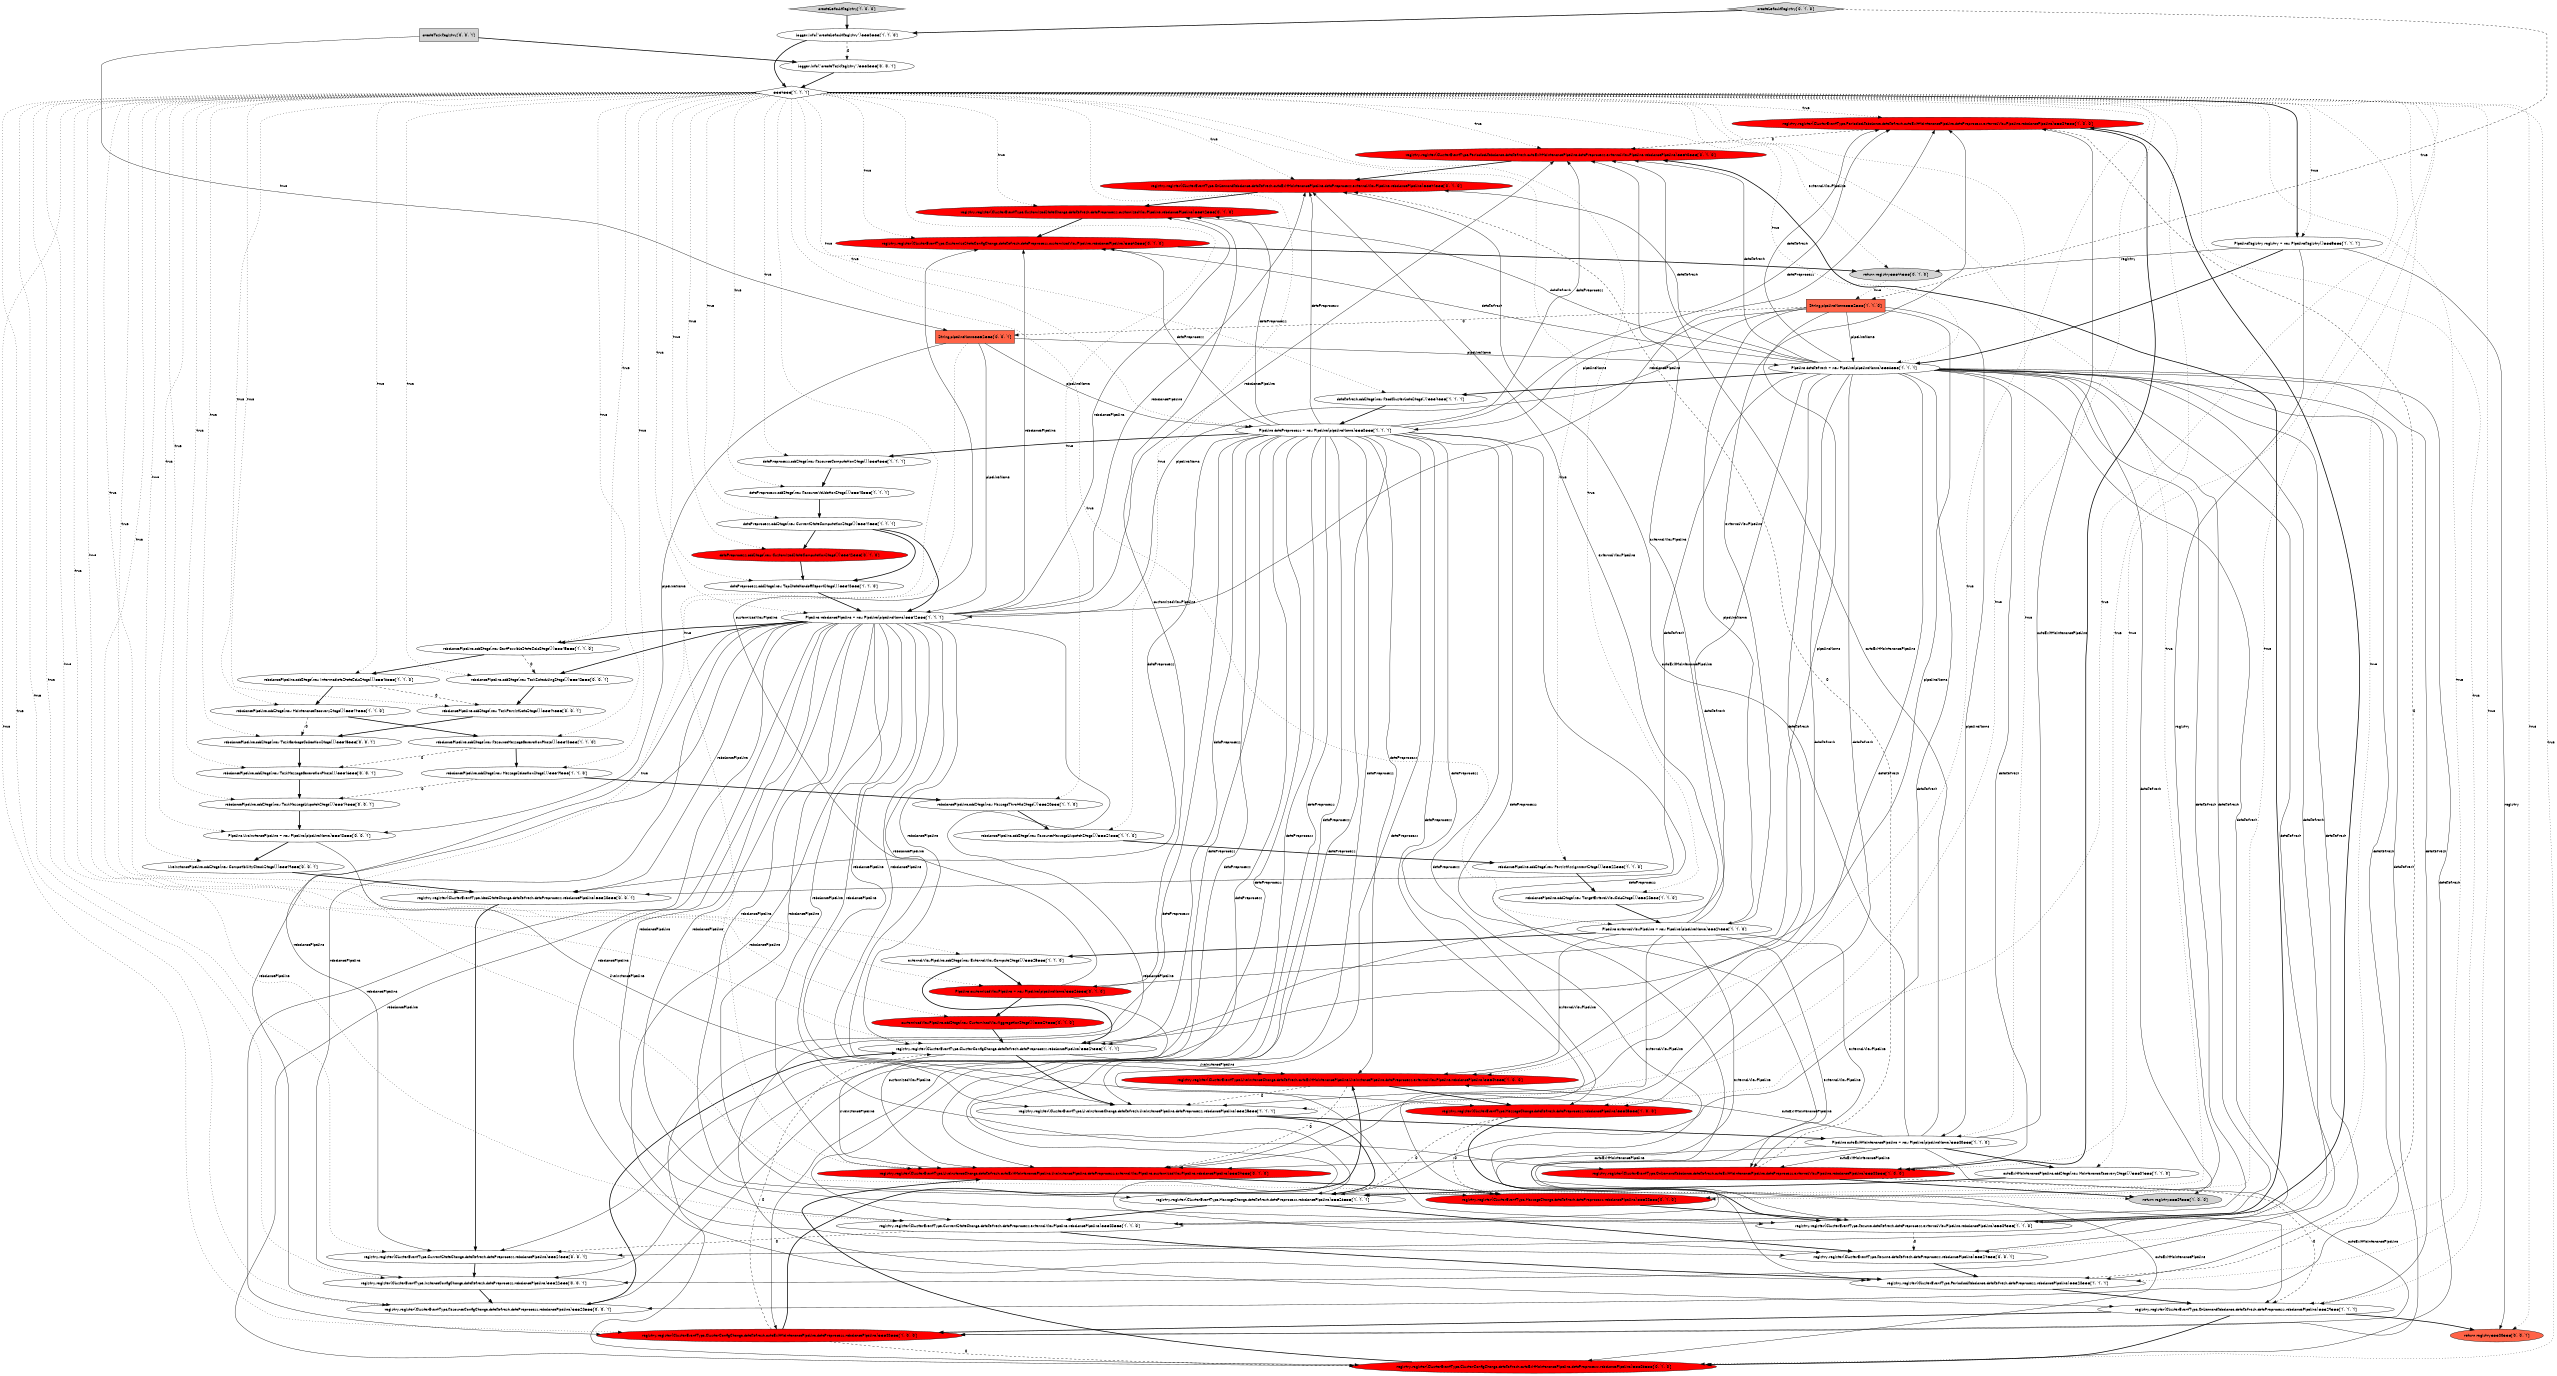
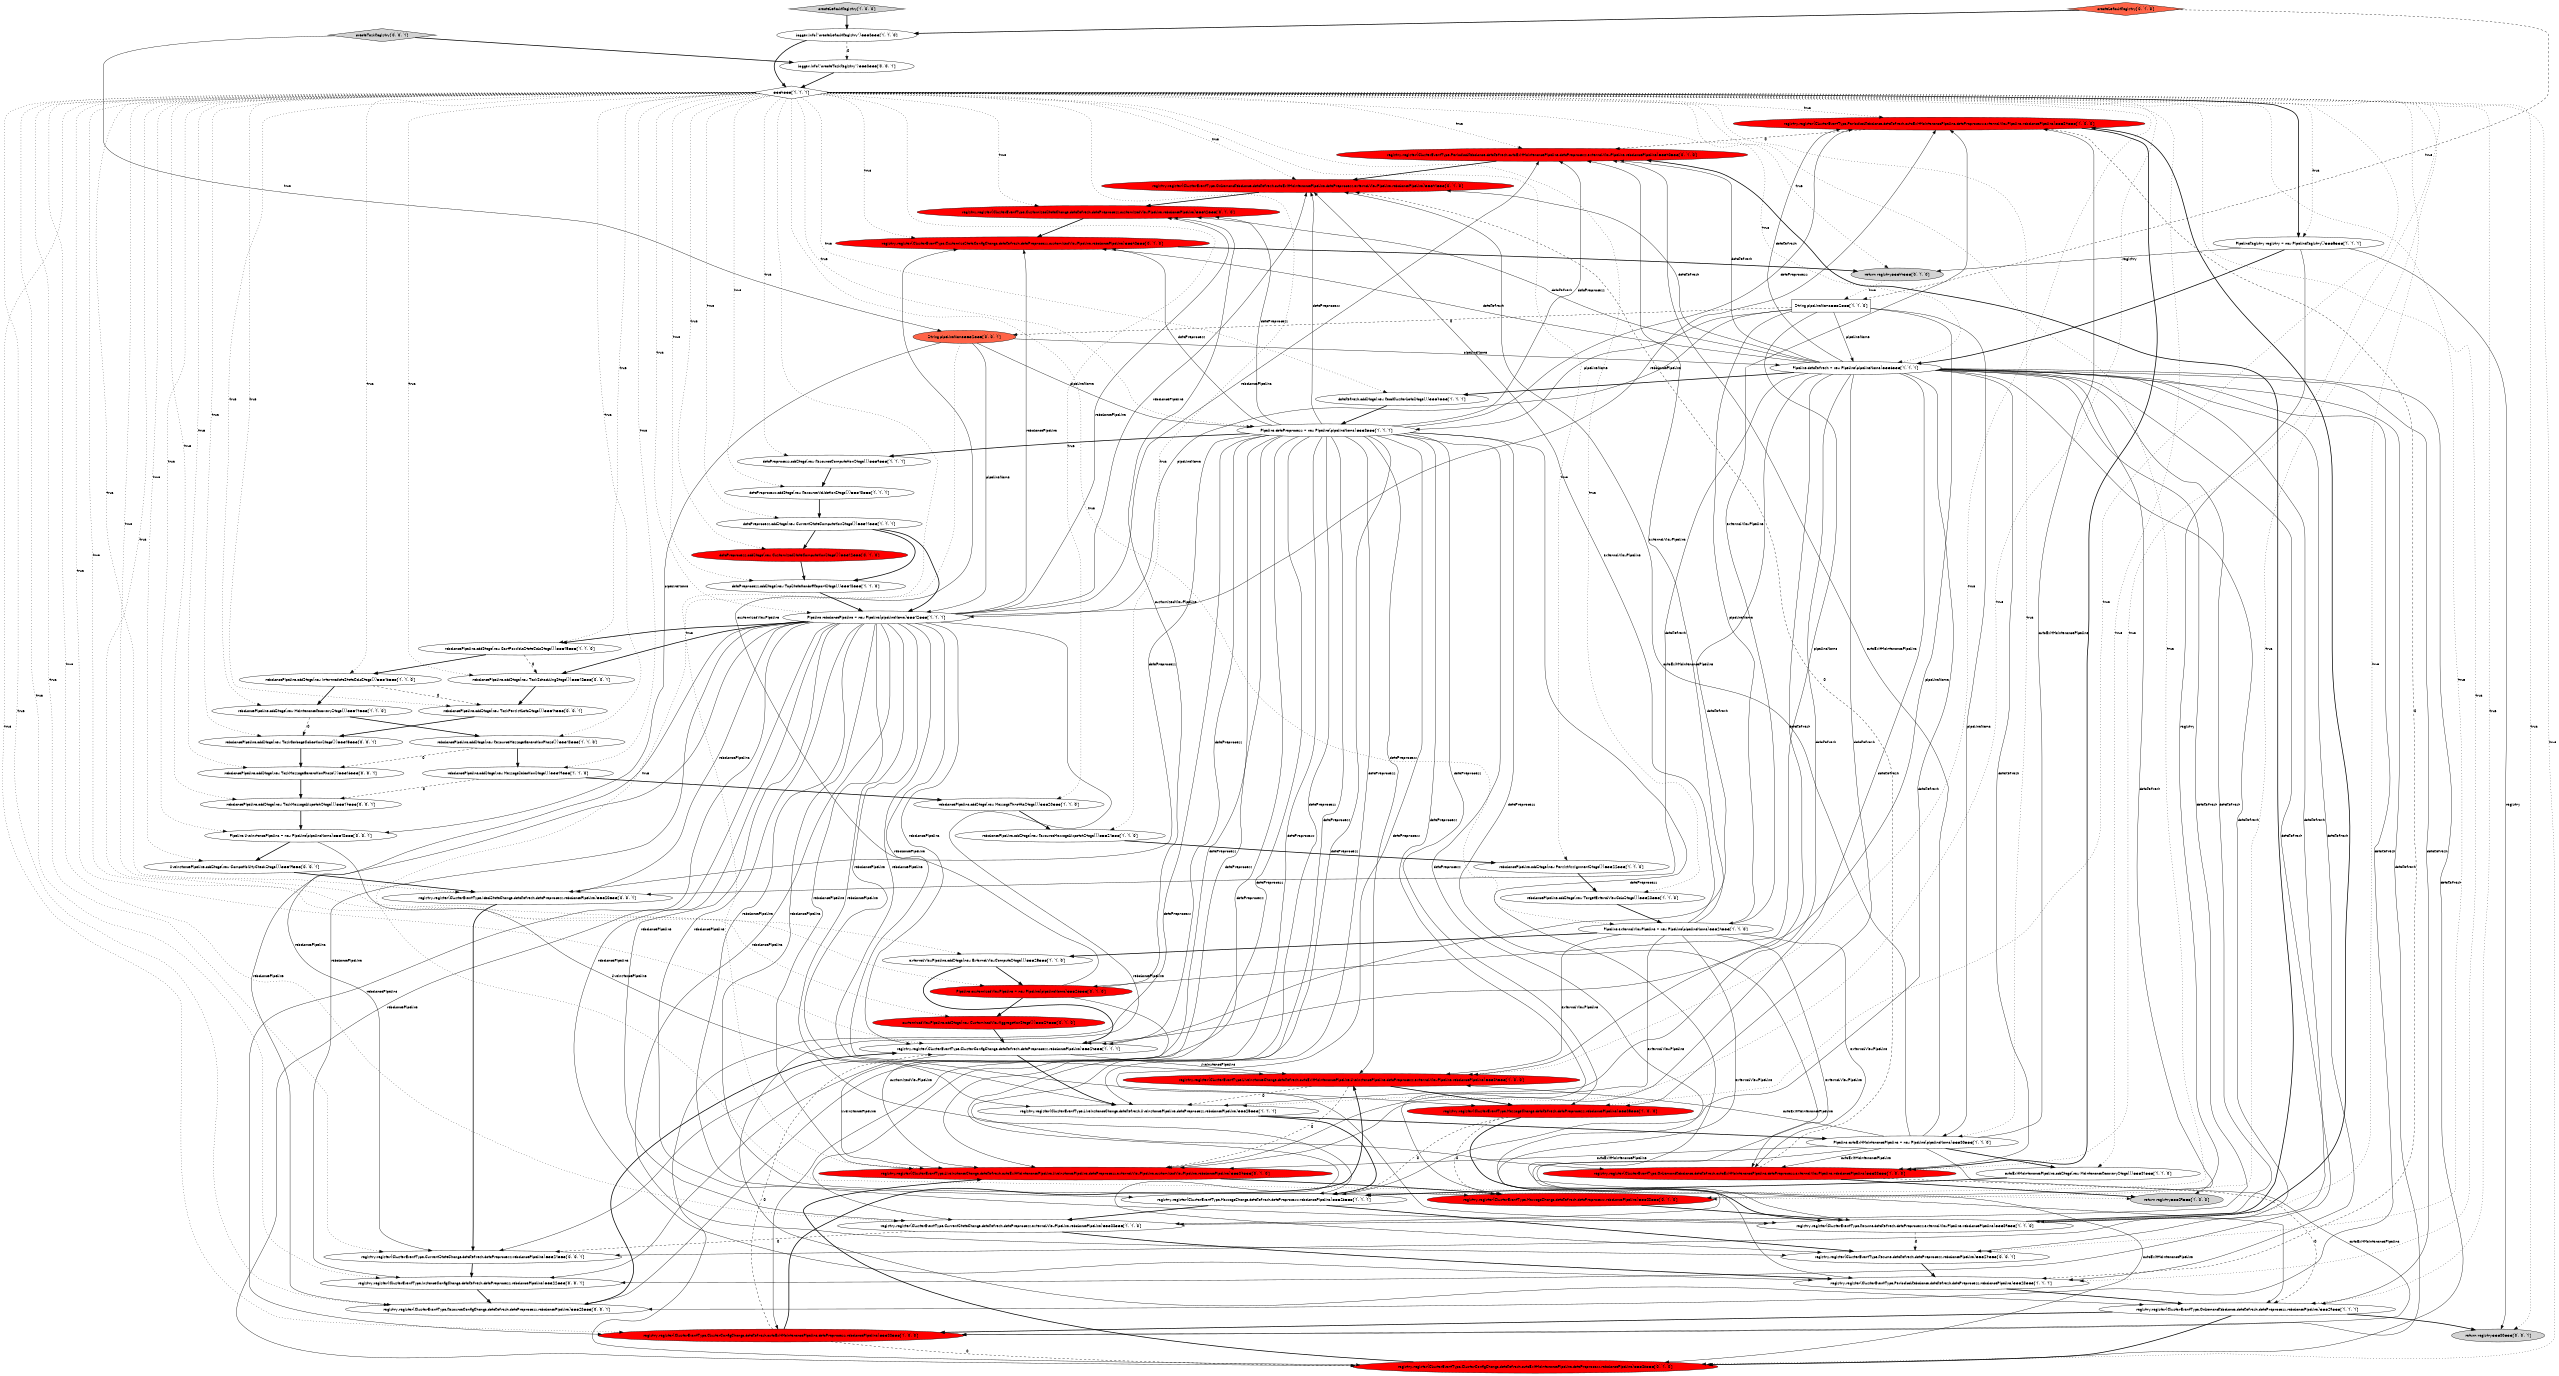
node "createDefaultRegistry['0', '1', '0']": fillcolor lightgray -> tomato
node "createTaskRegistry['0', '0', '1']": shape box -> diamond
edge "@@@4@@@['1', '1', '1']" -> "return registry@@@44@@@['0', '1', '0']": label "externalViewPipeline" -> "true"
node "String pipelineName@@@2@@@['1', '1', '0']": fillcolor tomato -> white
node "String pipelineName@@@2@@@['0', '0', '1']": shape box -> ellipse
node "return registry@@@30@@@['0', '0', '1']": fillcolor tomato -> lightgray
